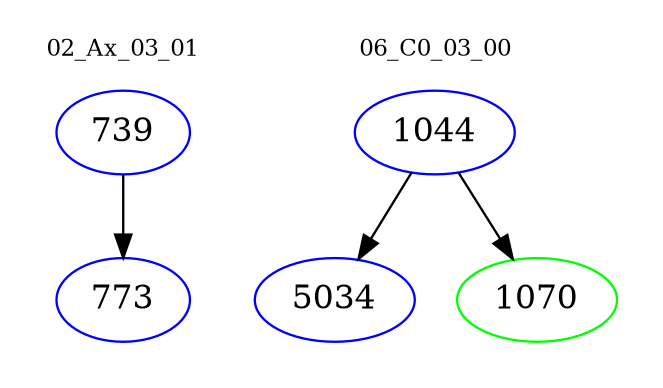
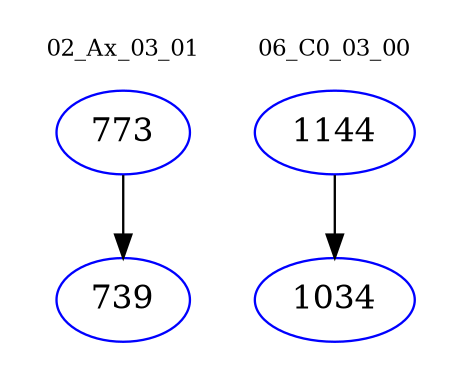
node "1044": label "1044" -> "1144"
edge "739" -> "773": reversed
node "5034": label "5034" -> "1034"
node "1070": removed
